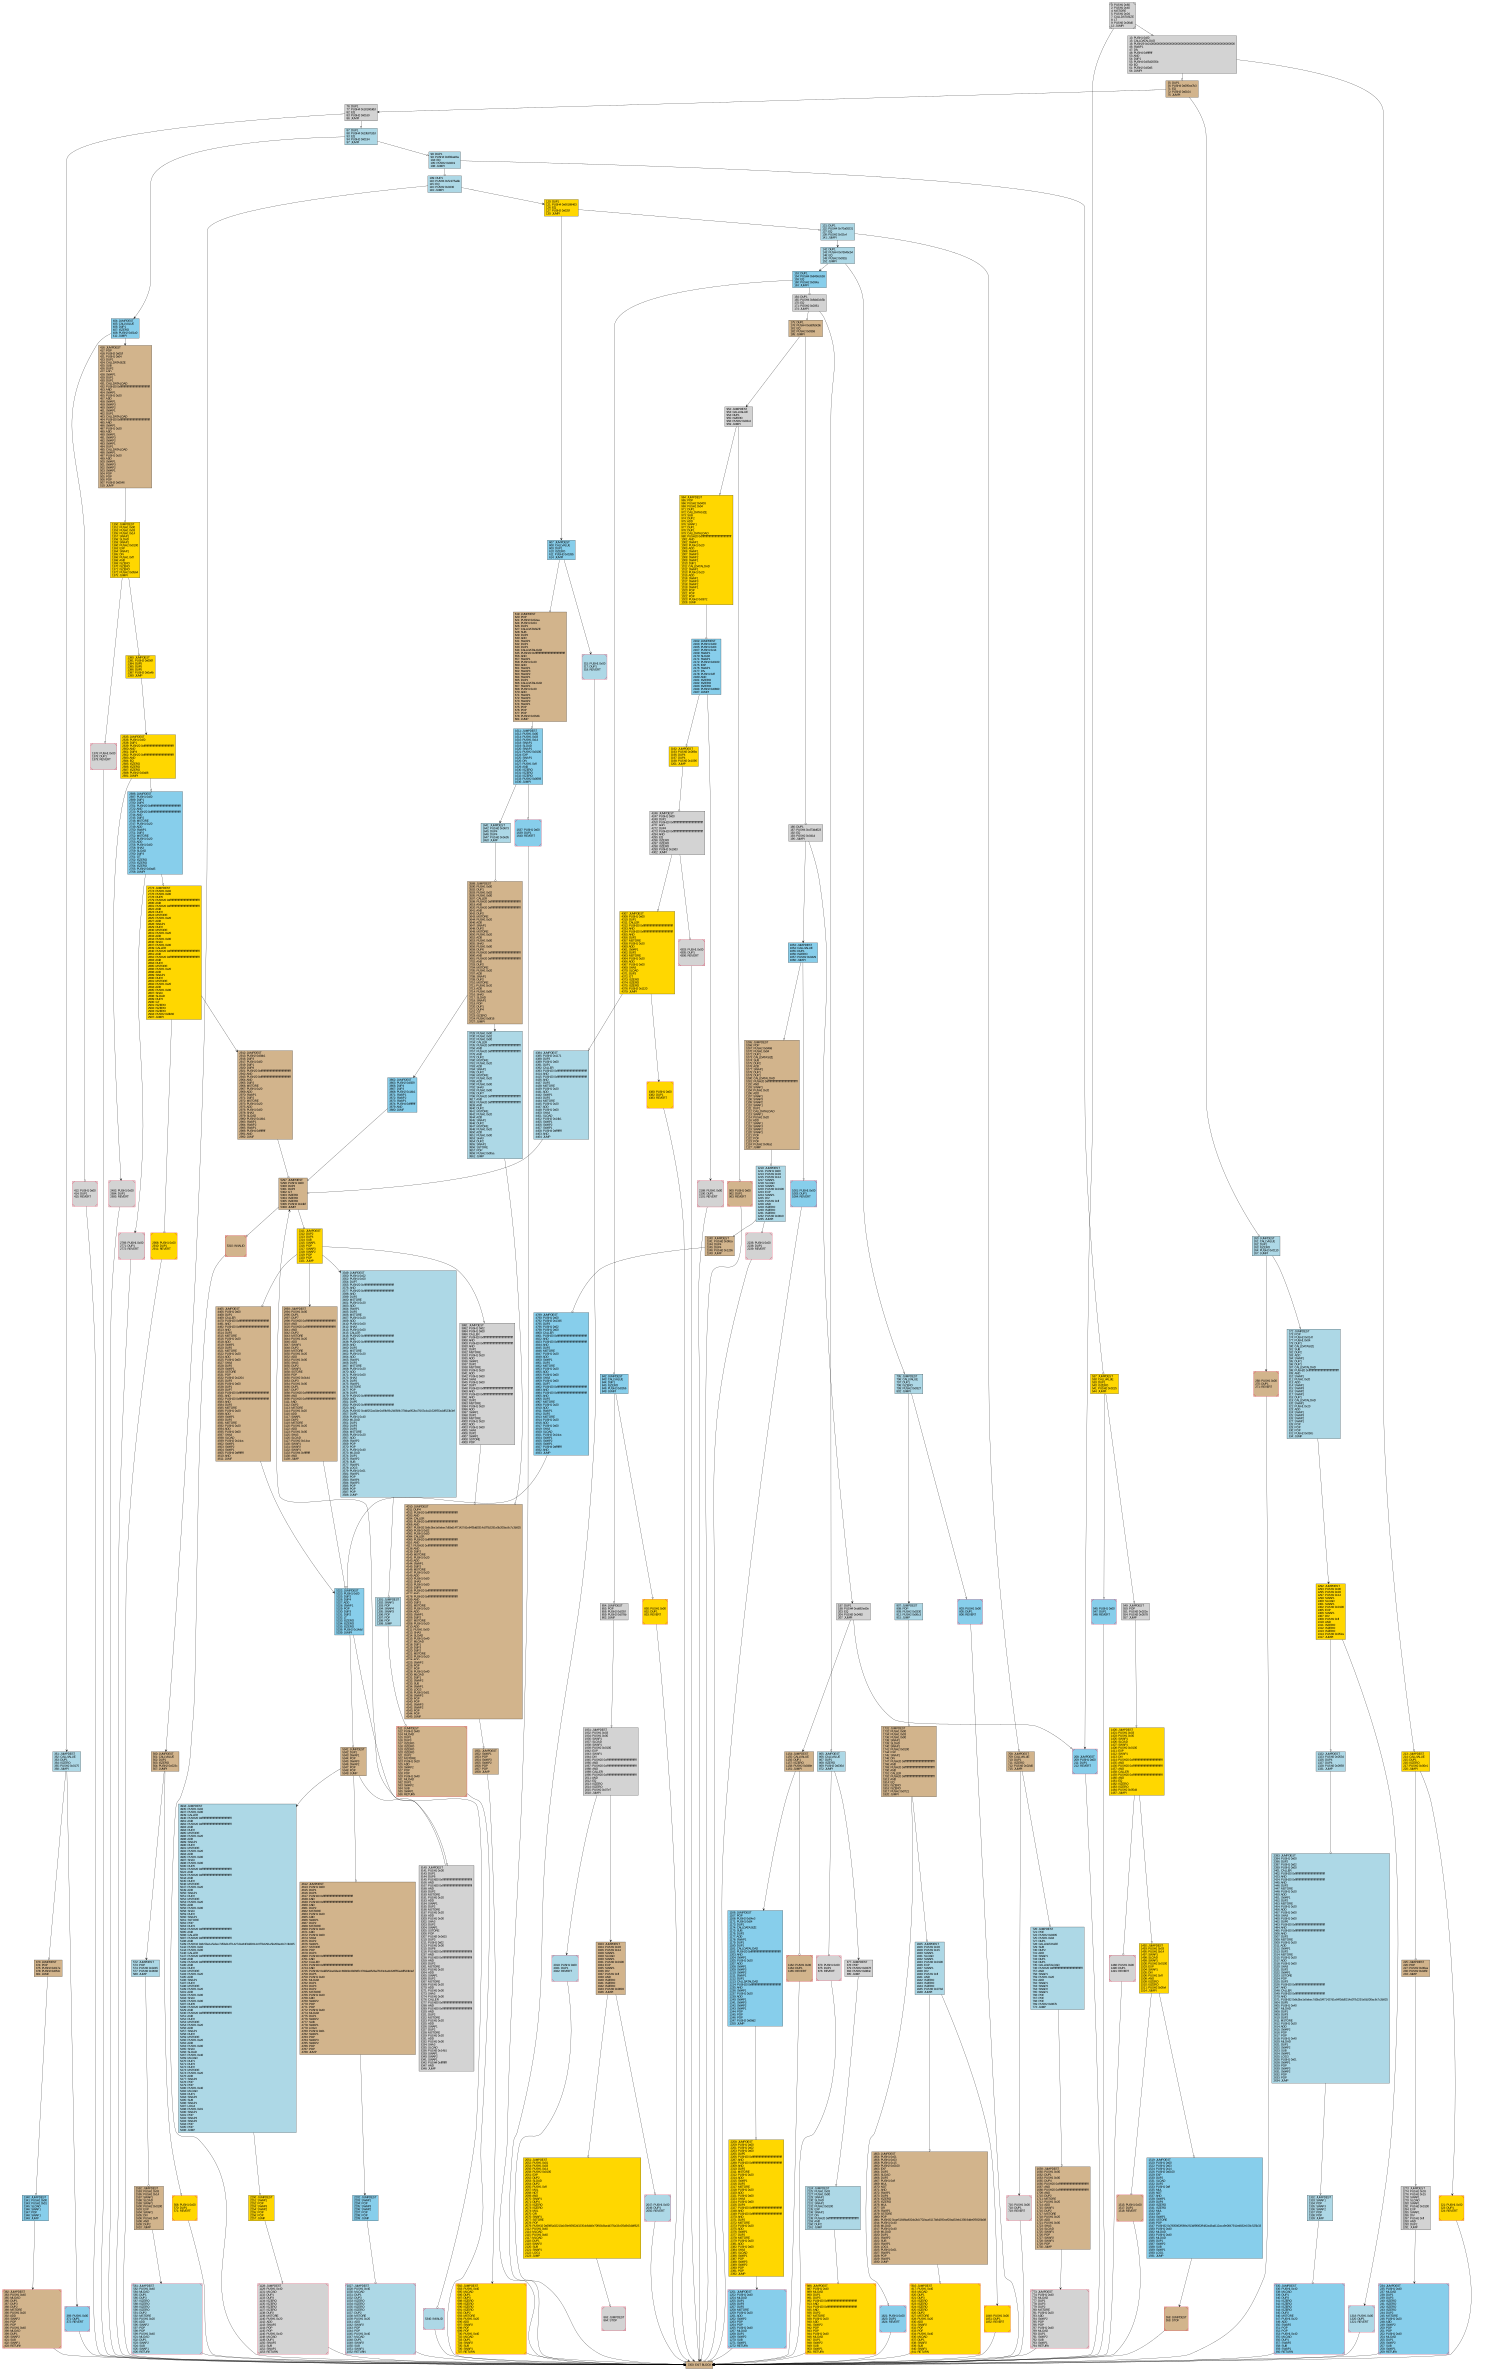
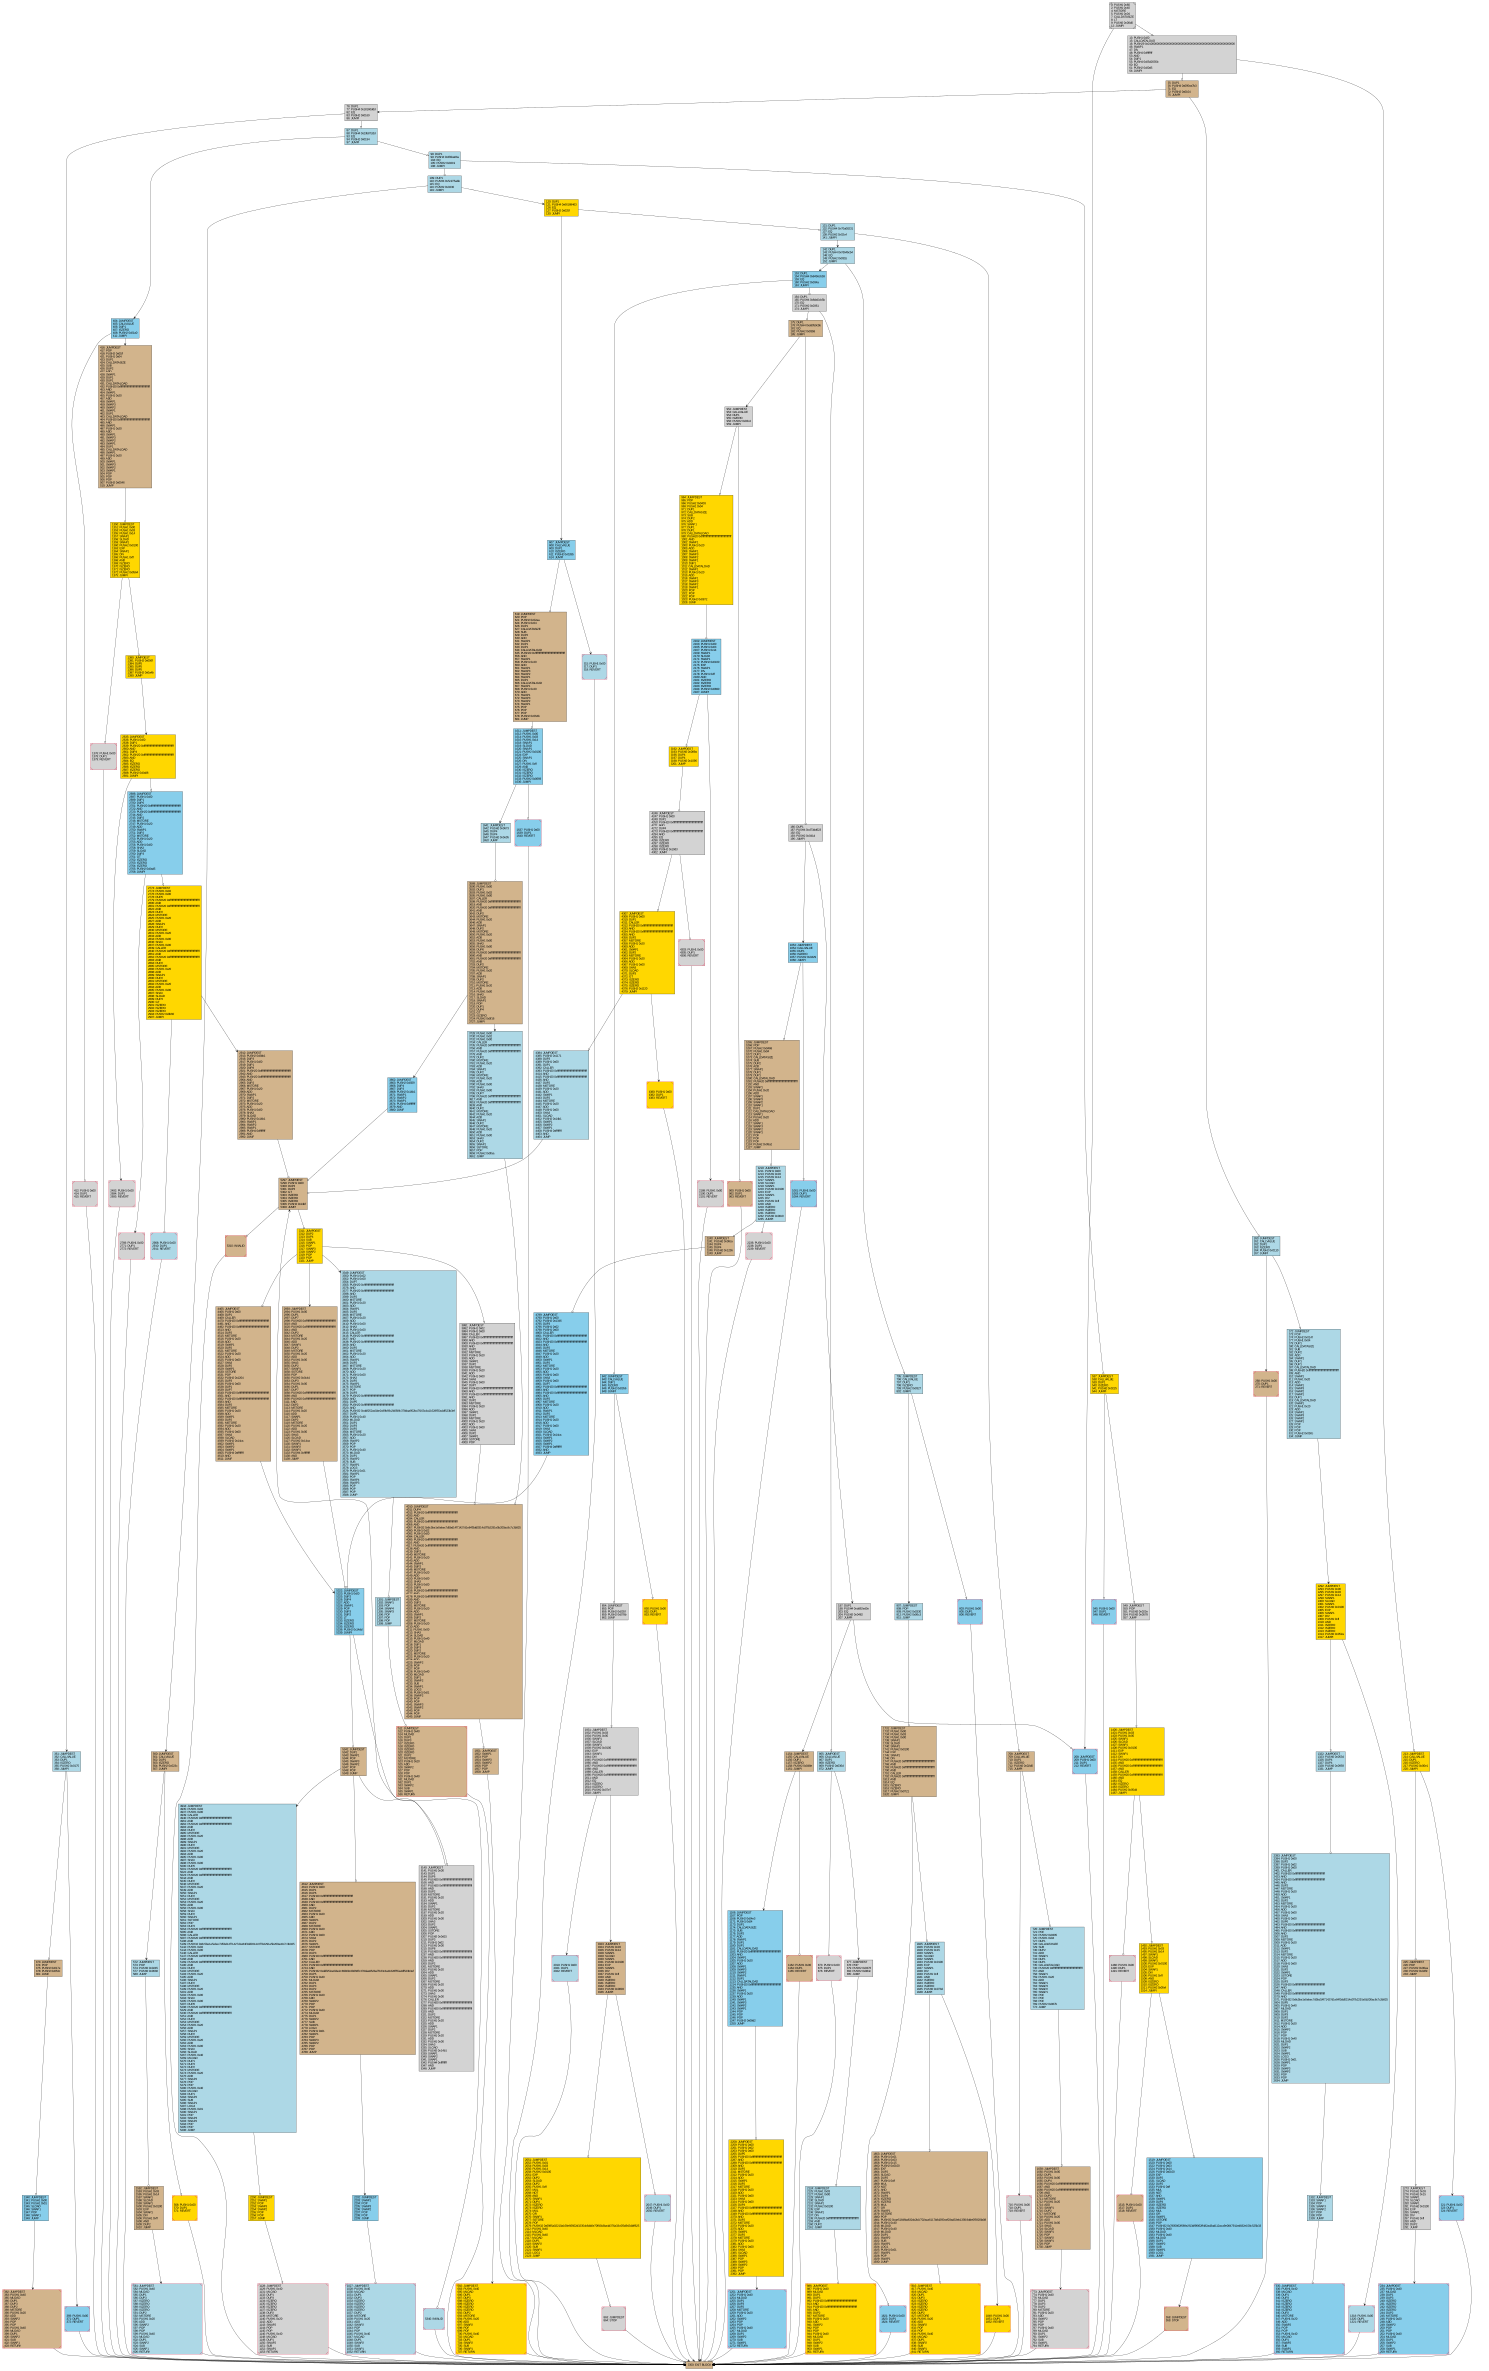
node "2908: PUSH1 0x00 2910: DUP1 2911: REVERT": fillcolor gold -> lightblue
node "221: PUSH1 0x00 223: DUP1 224: REVERT": fillcolor gold -> skyblue
edge "863: JUMPDEST 864: STOP" -> "5350: EXIT BLOCK": added
